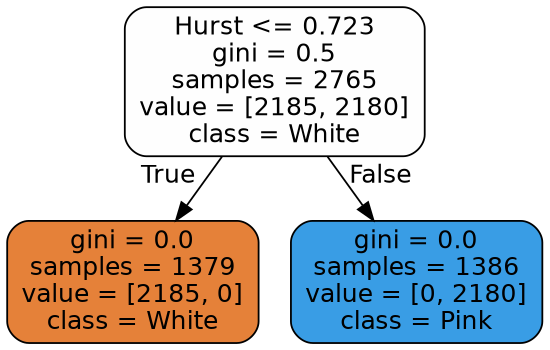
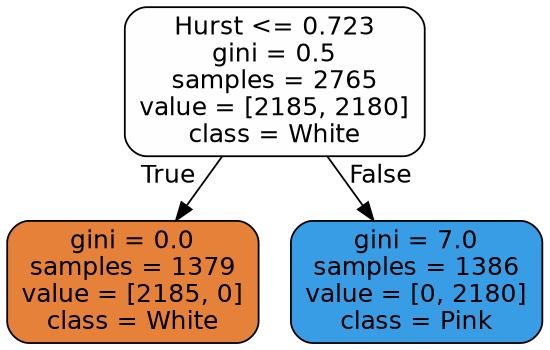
node "gini = 0.0 samples = 1386 value = [0, 2180] class = Pink": label "gini = 0.0 samples = 1386 value = [0, 2180] class = Pink" -> "gini = 7.0 samples = 1386 value = [0, 2180] class = Pink"
